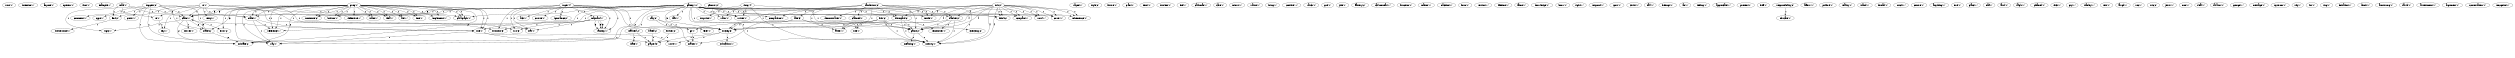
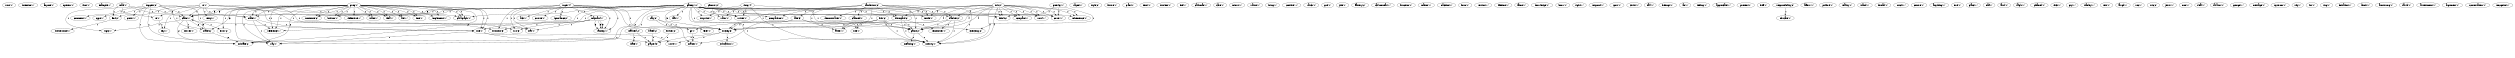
node "gretzky(1)": added
edge "gainey(11)" -> "surprise(1)": added, label "1"
